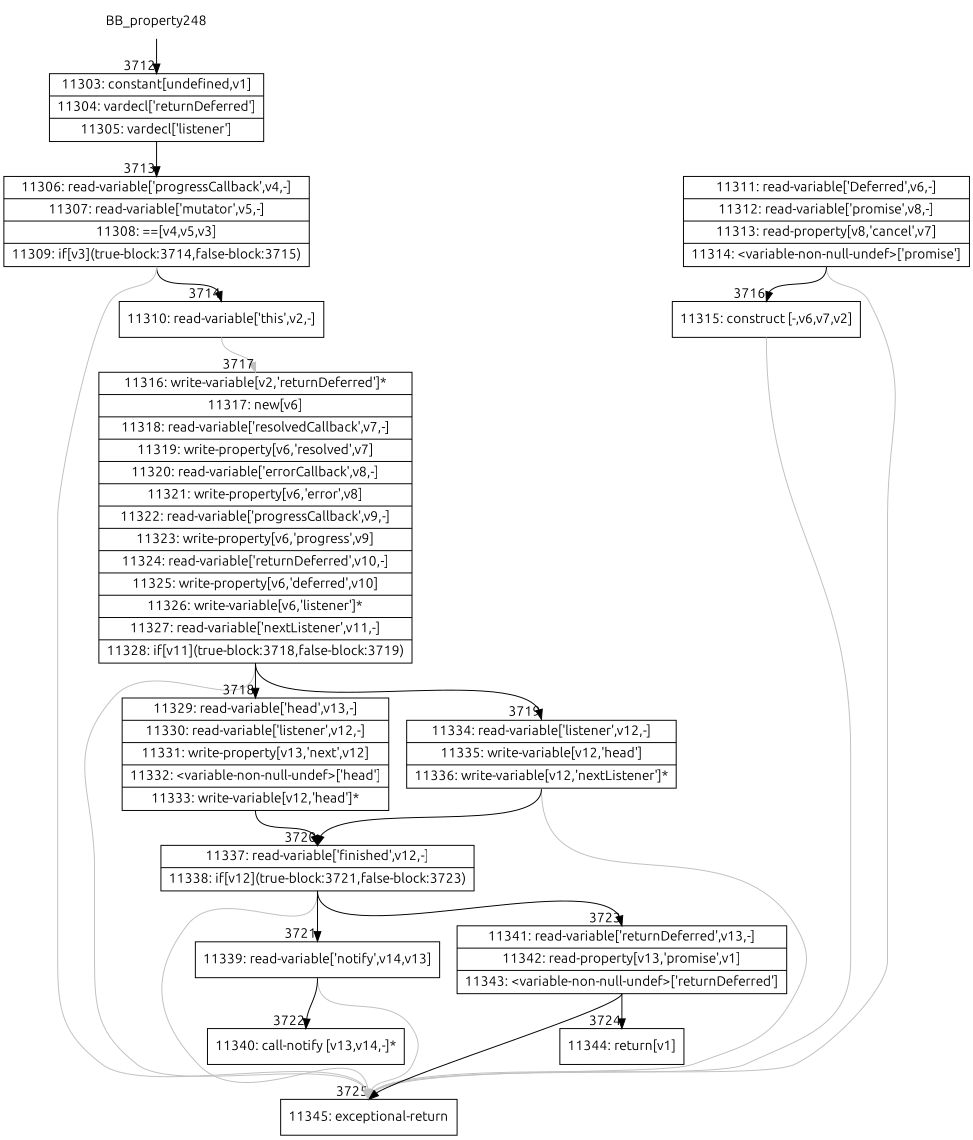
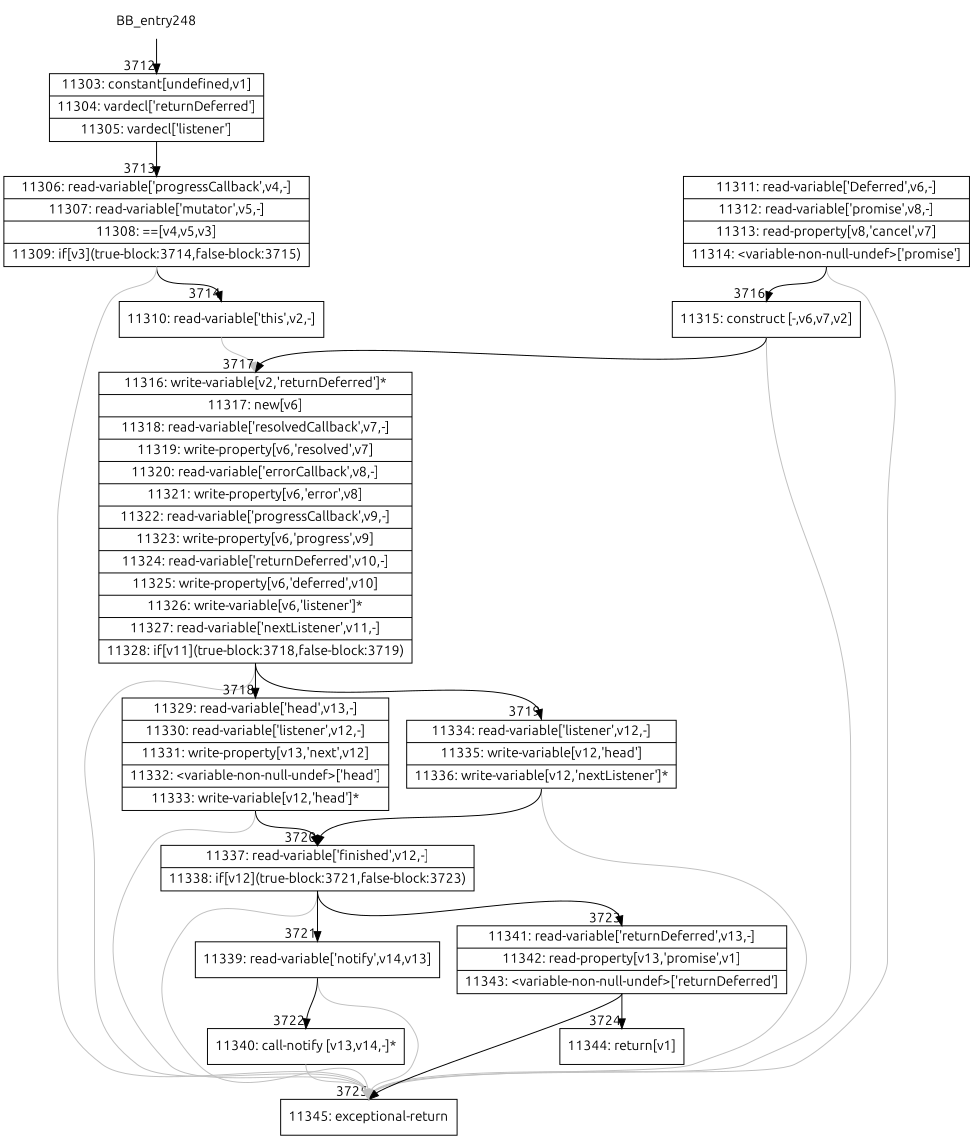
node "BB_property248": label "BB_property248" -> "BB_entry248"
edge "11315: construct [-,v6,v7,v2]" -> "11316: write-variable[v2,'returnDeferred']*": added
edge "11329: read-variable['head',v13,-]" -> "11345: exceptional-return": added
edge "11340: call-notify [v13,v14,-]*" -> "11345: exceptional-return": added
